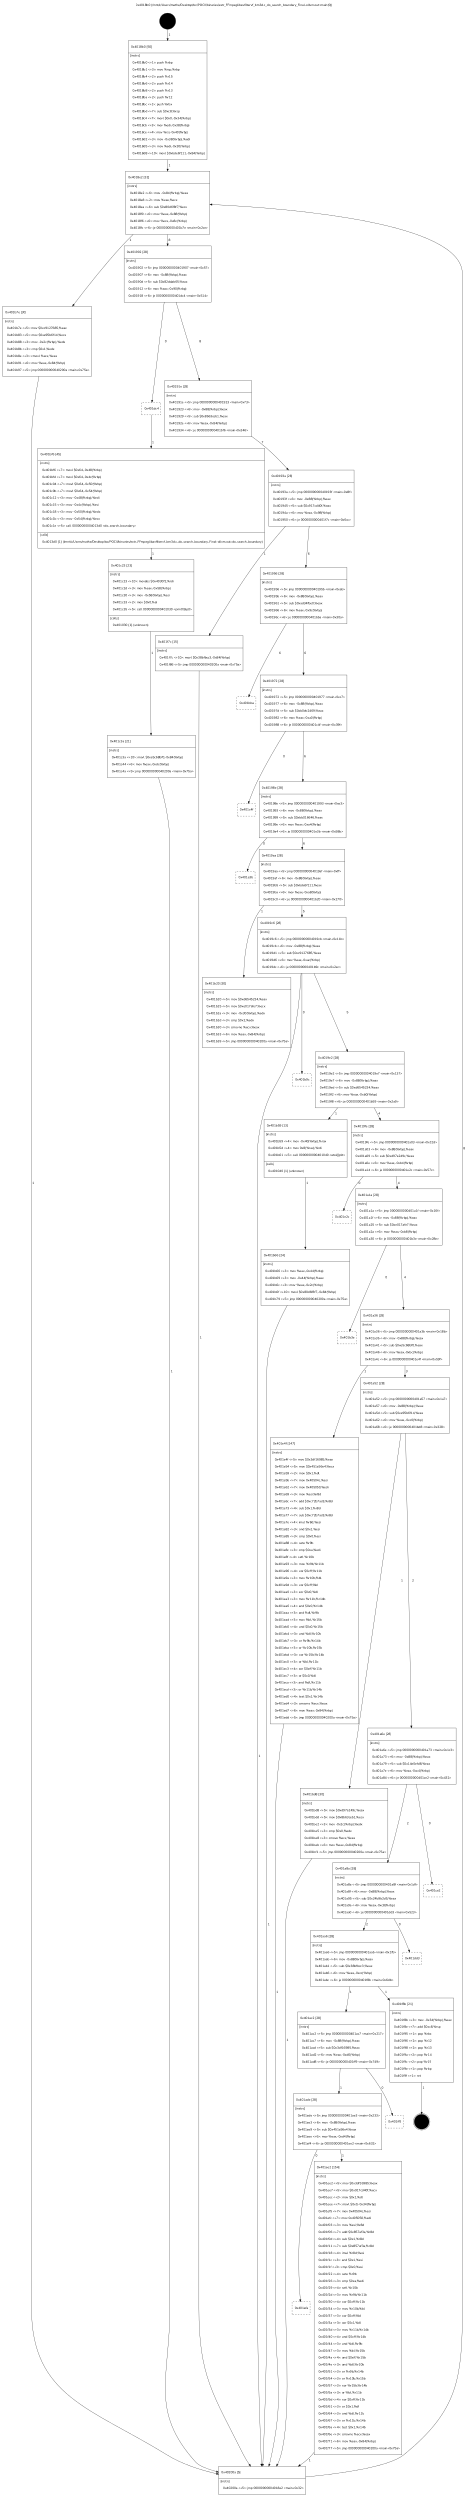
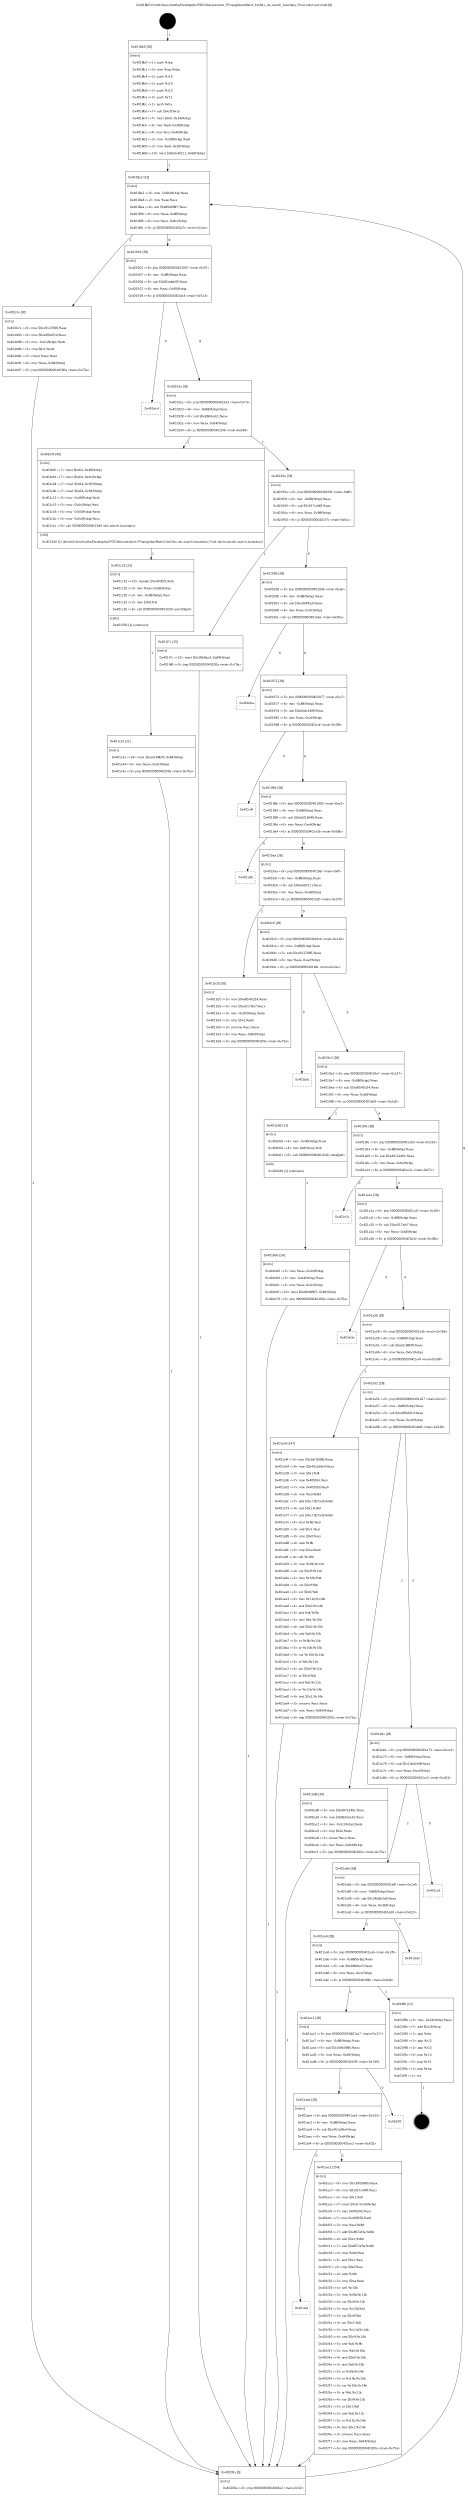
edge "0x401dc4" -> "0x401bf6 [45]": now "0x40191e [28]" -> "0x401bf6 [45]"
edge "0x401a36 [28]" -> "0x401a52 [28]": removed, label "3"
edge "0x4019c6 [28]" -> "0x40200a [5]": now "0x401b20 [30]" -> "0x40200a [5]"
